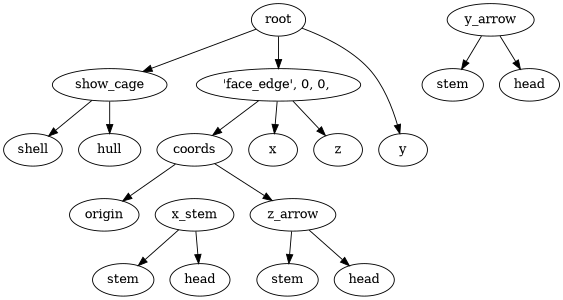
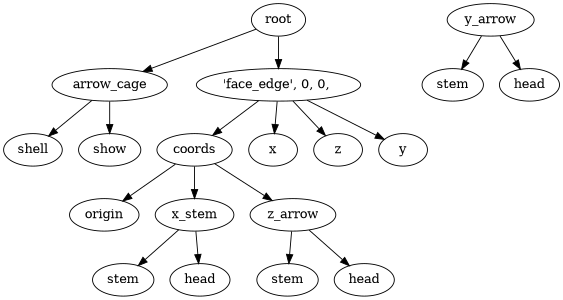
edge "root" -> "y": now "'face_edge', 0, 0," -> "y"
node "show_cage": label "show_cage" -> "arrow_cage"
node "hull": label "hull" -> "show"
edge "coords" -> "x_stem": added
